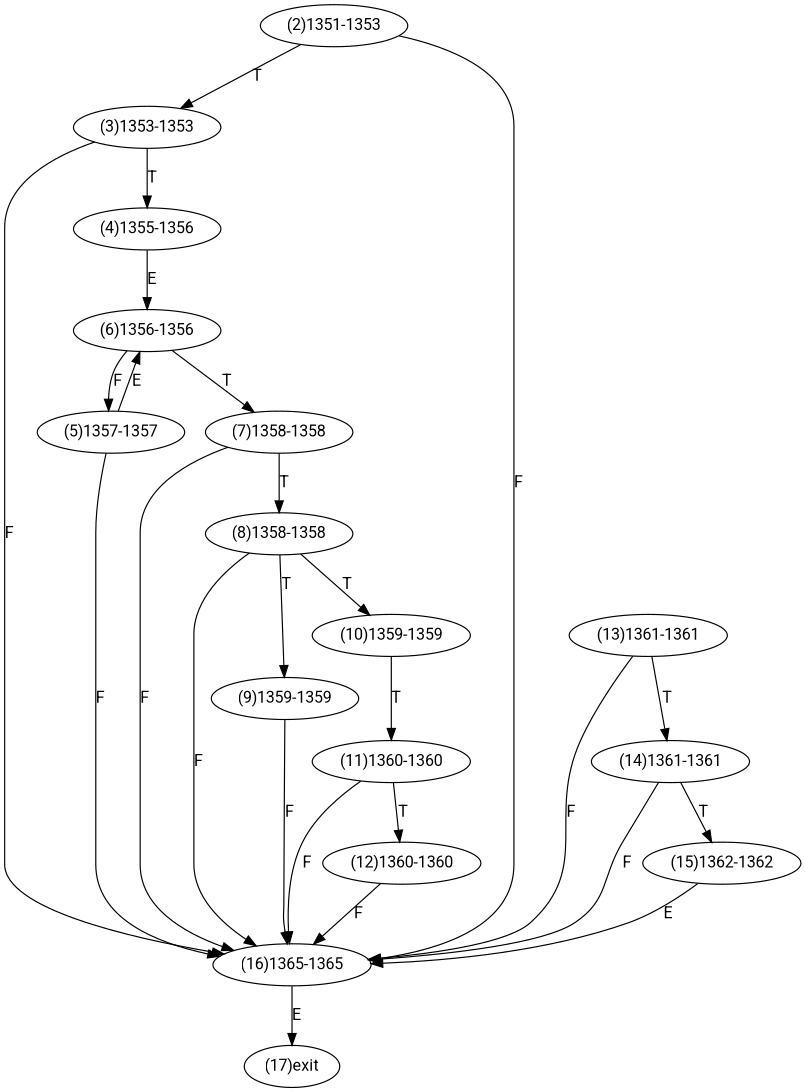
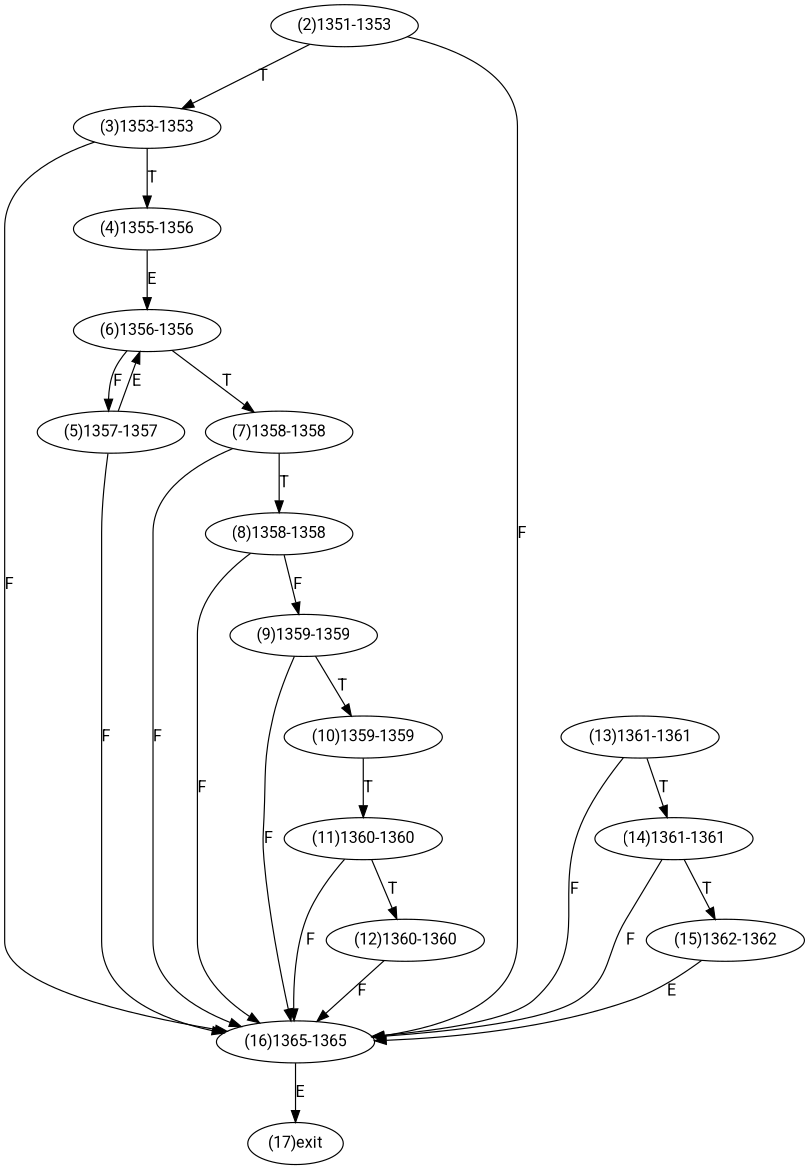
edge "(8)1358-1358" -> "(10)1359-1359": now "(9)1359-1359" -> "(10)1359-1359"
edge "(8)1358-1358" -> "(9)1359-1359": label "T" -> "F"
